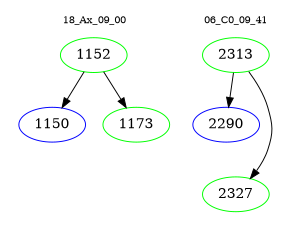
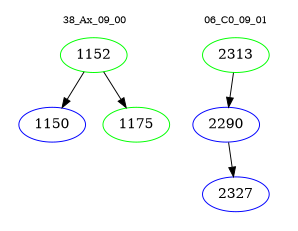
cluster "18_Ax_09_00": label "18_Ax_09_00" -> "38_Ax_09_00"
cluster "06_C0_09_41": label "06_C0_09_41" -> "06_C0_09_01"
edge "2313" -> "2327": now "2290" -> "2327"
node "1173": label "1173" -> "1175"
node "2327": color green -> blue
